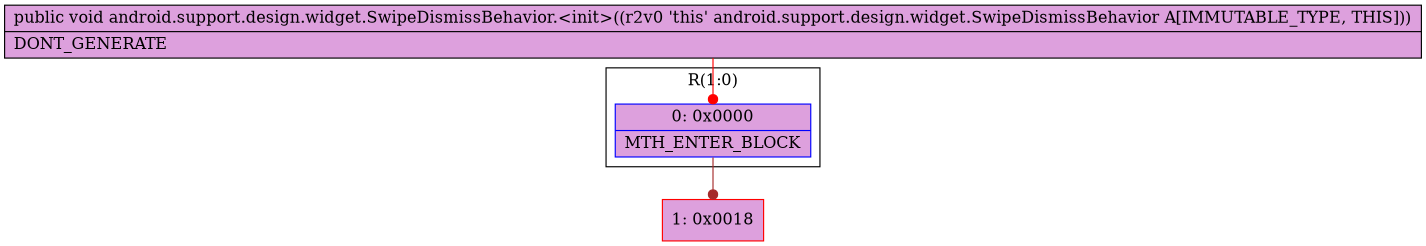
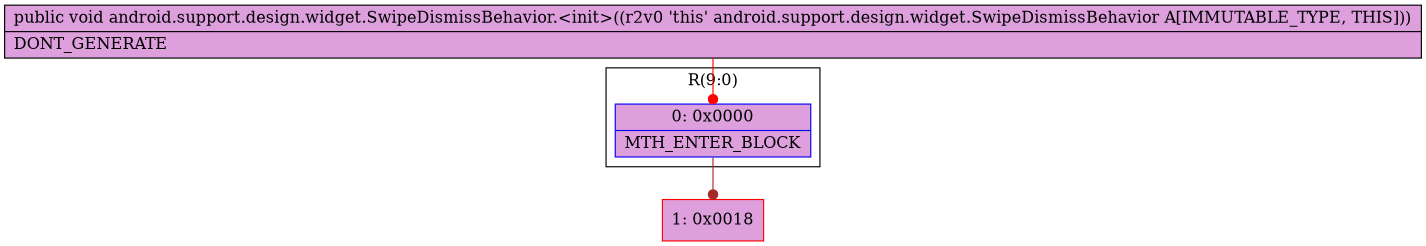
cluster "R(1:0)": label "R(1:0)" -> "R(9:0)"
